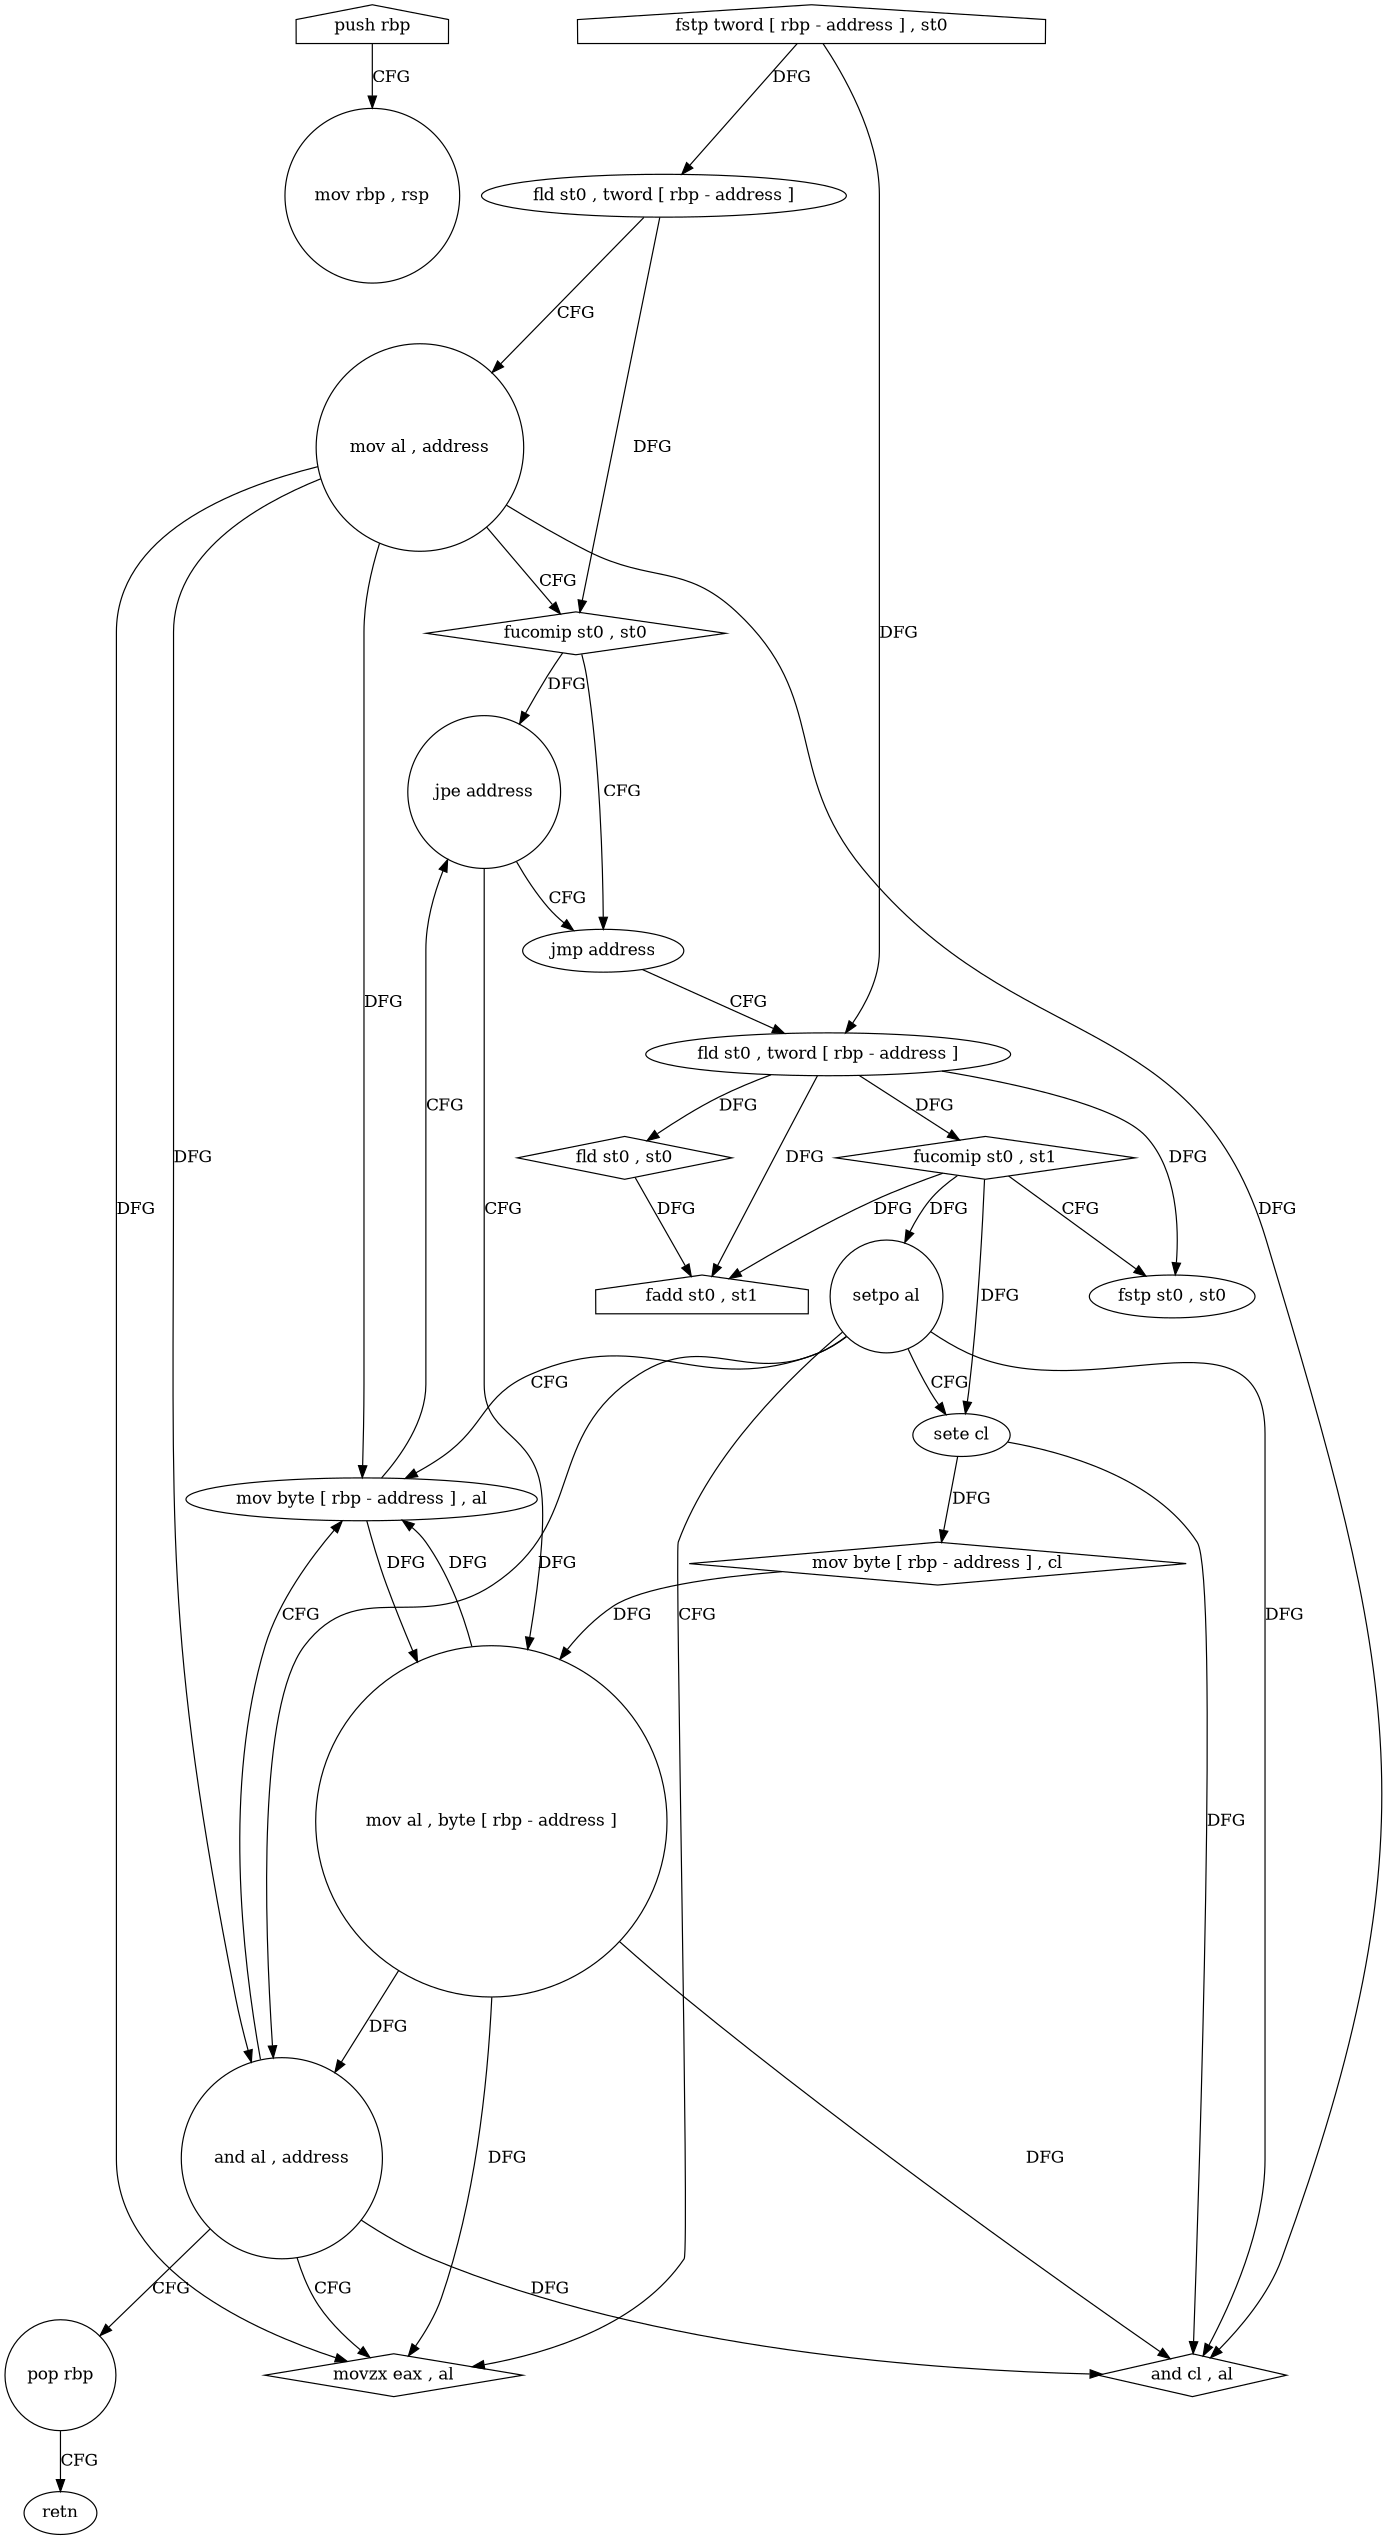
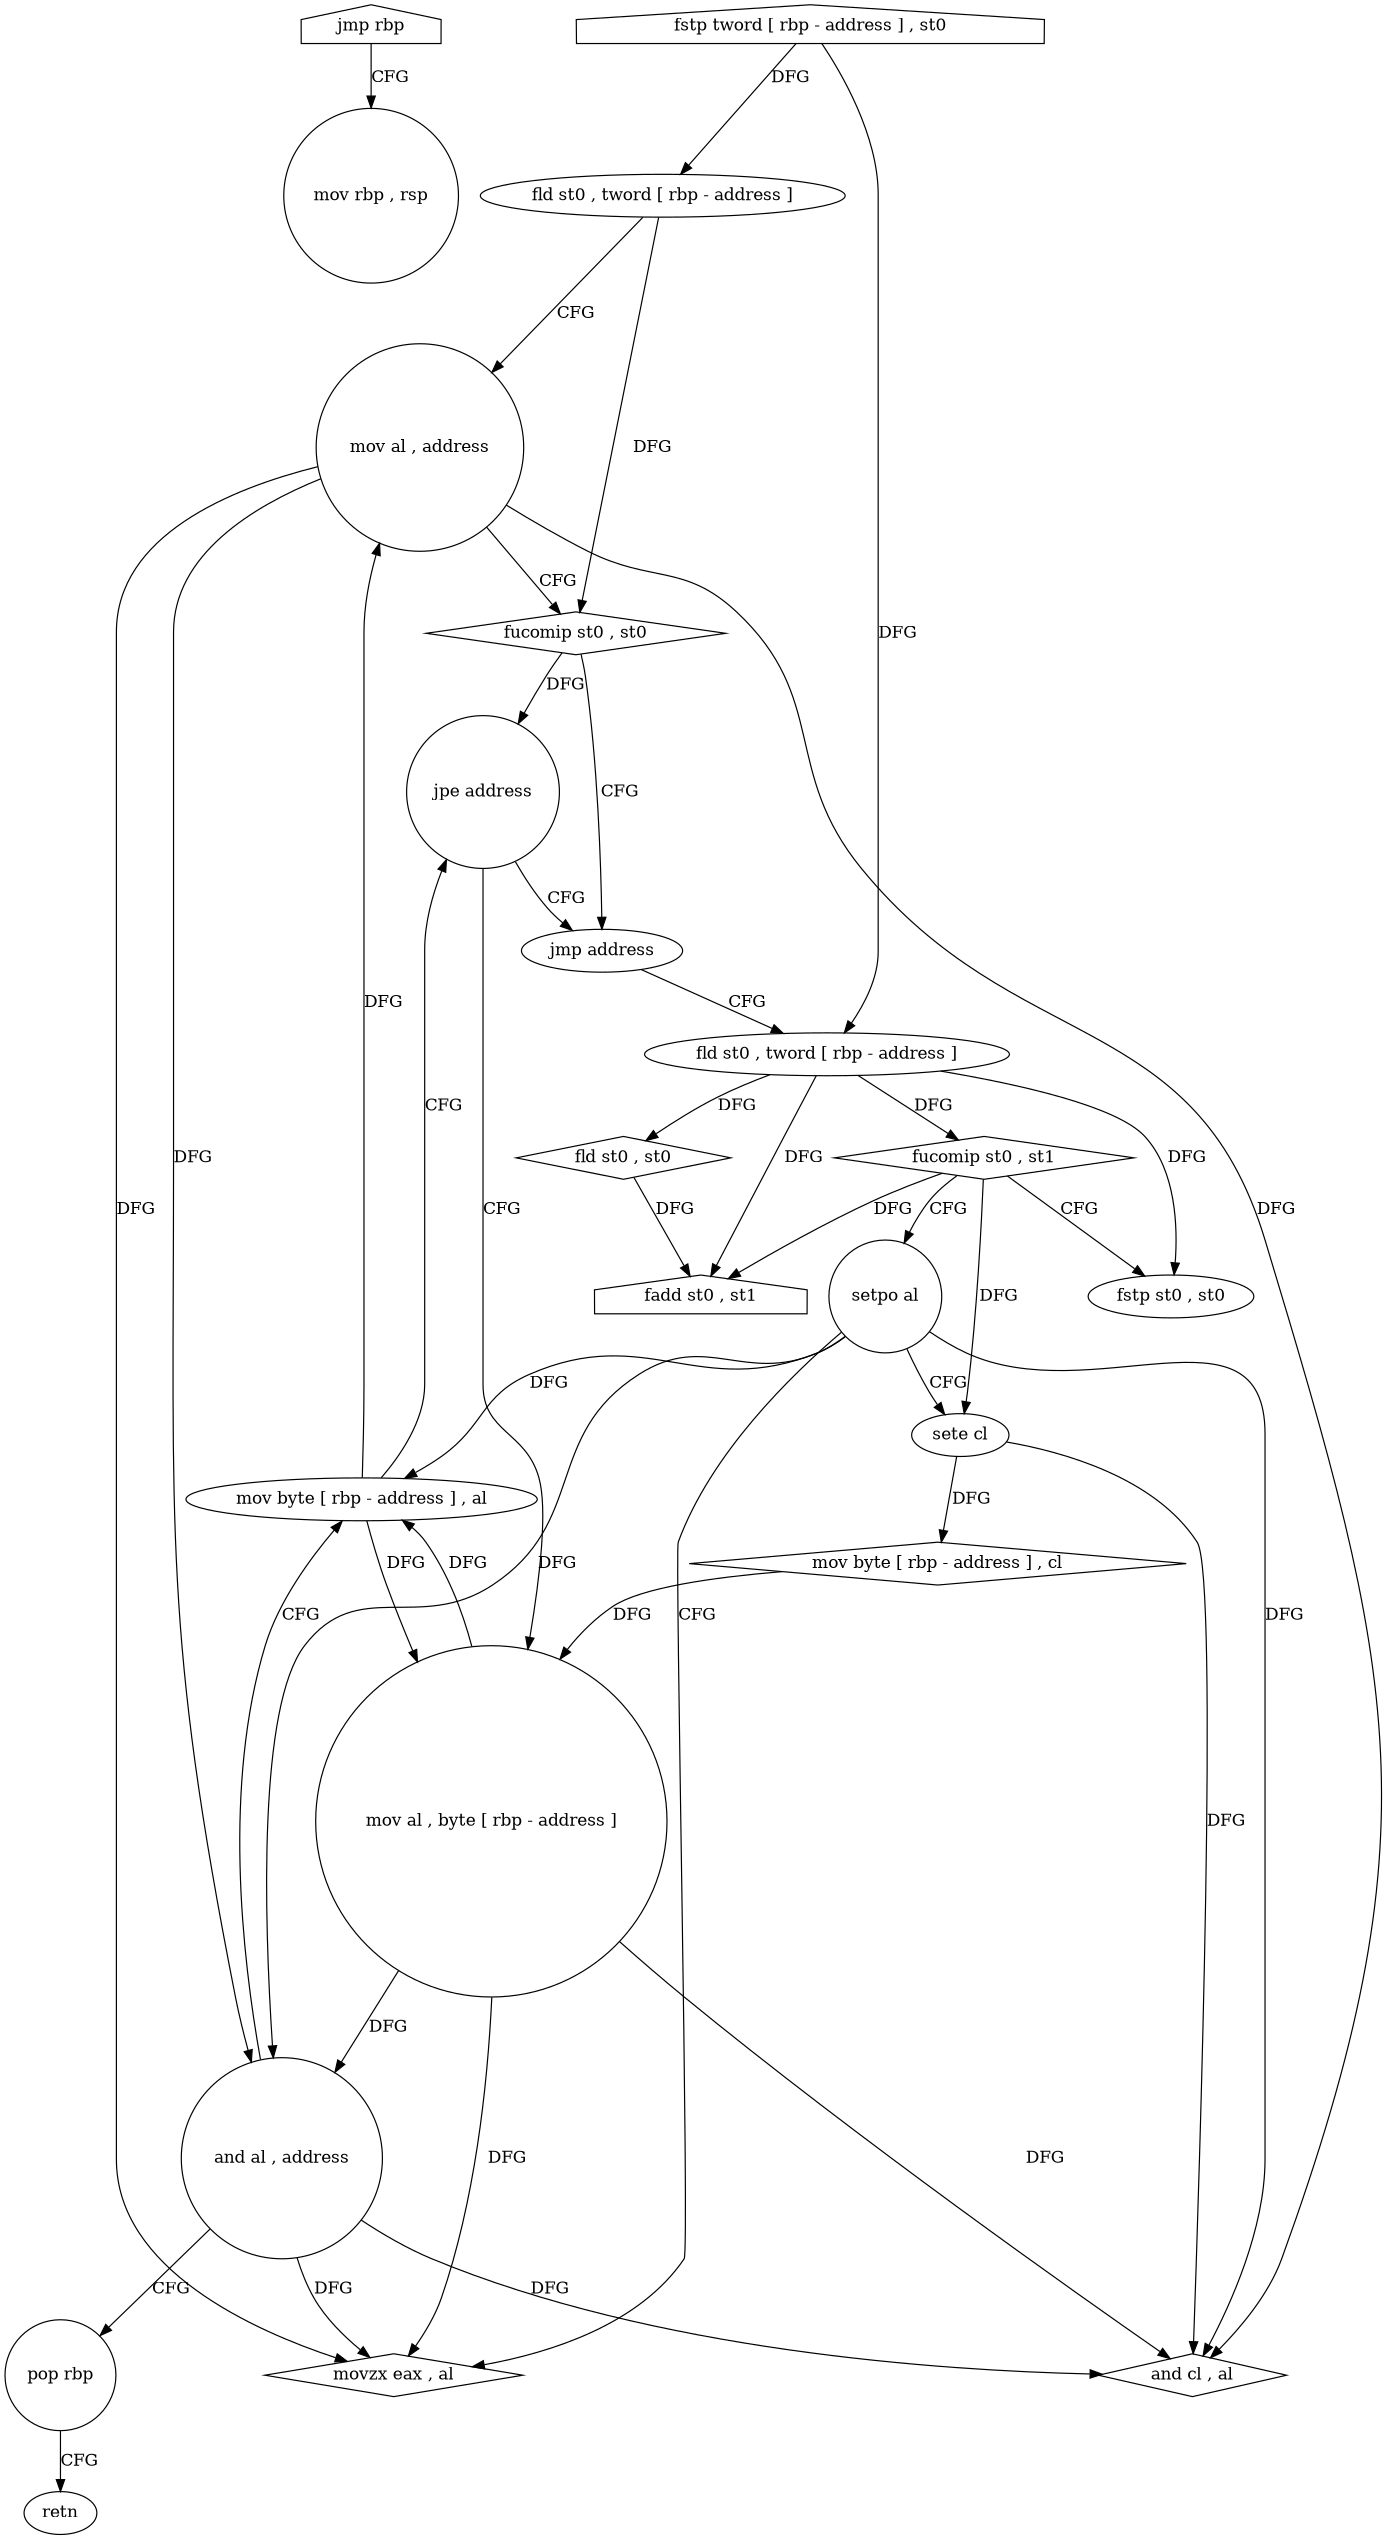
node "push rbp": label "push rbp" -> "jmp rbp"
edge "mov al , address" -> "mov byte [ rbp - address ] , al": reversed
edge "fucomip st0 , st1" -> "setpo al": label "DFG" -> "CFG"
edge "setpo al" -> "mov byte [ rbp - address ] , al": label "CFG" -> "DFG"
edge "and al , address" -> "movzx eax , al": label "CFG" -> "DFG"
